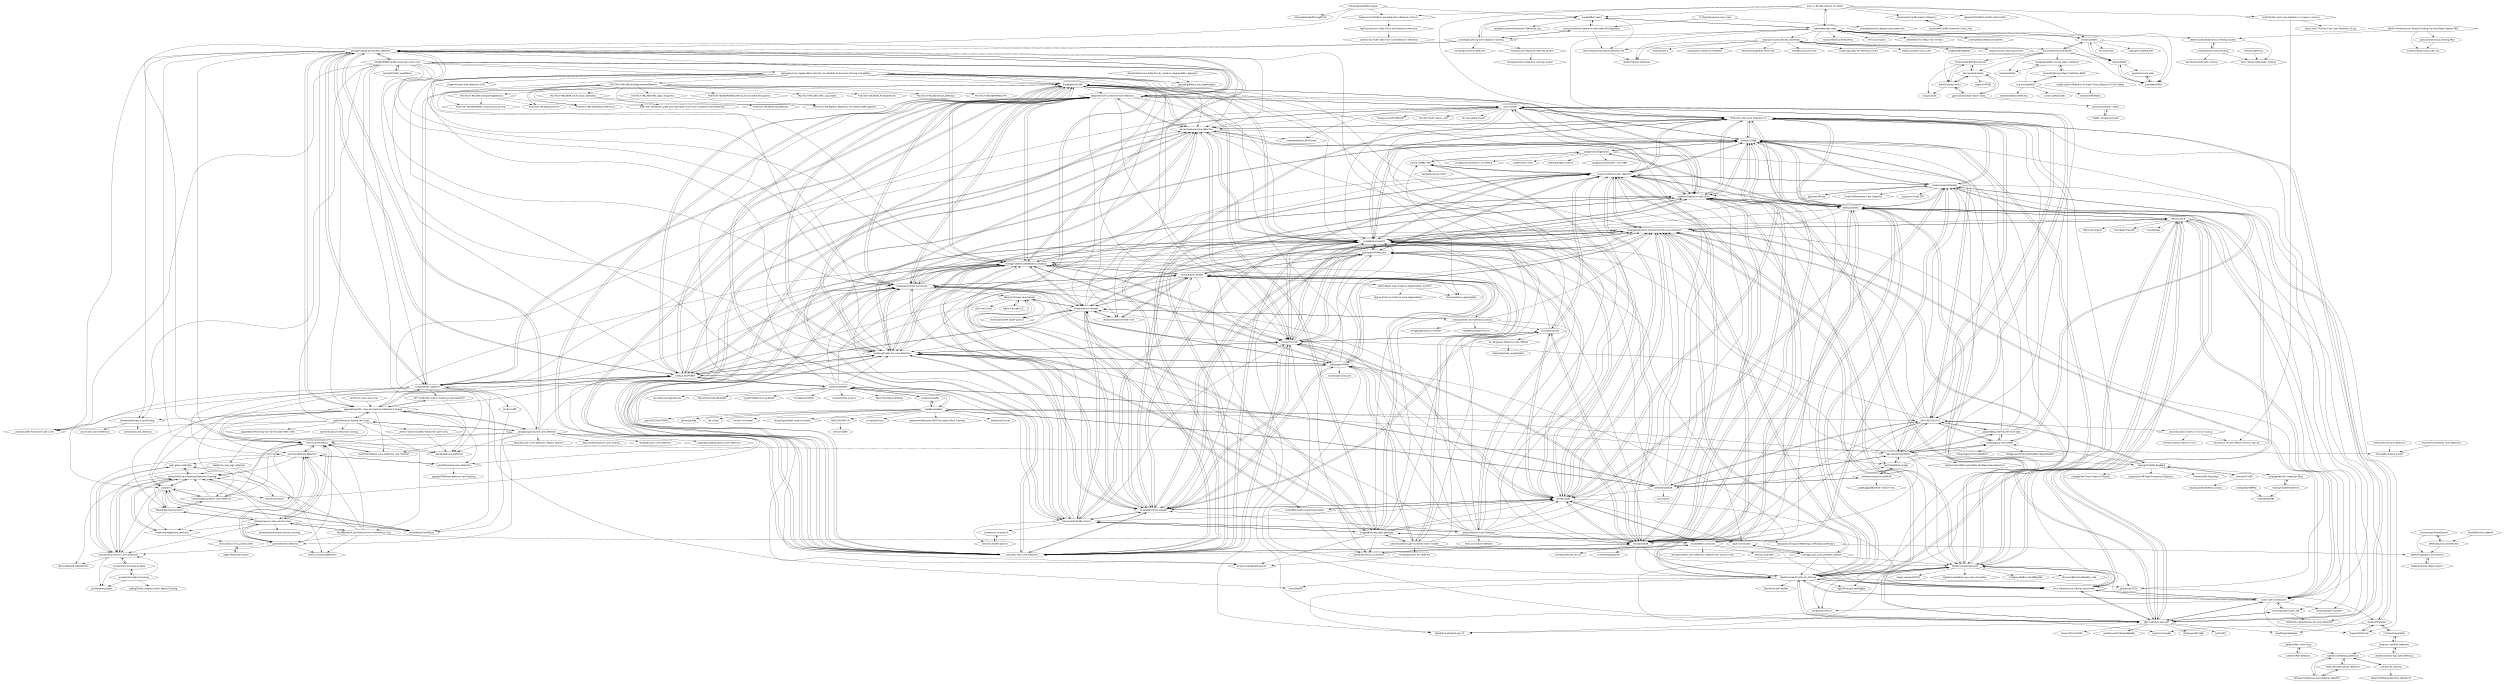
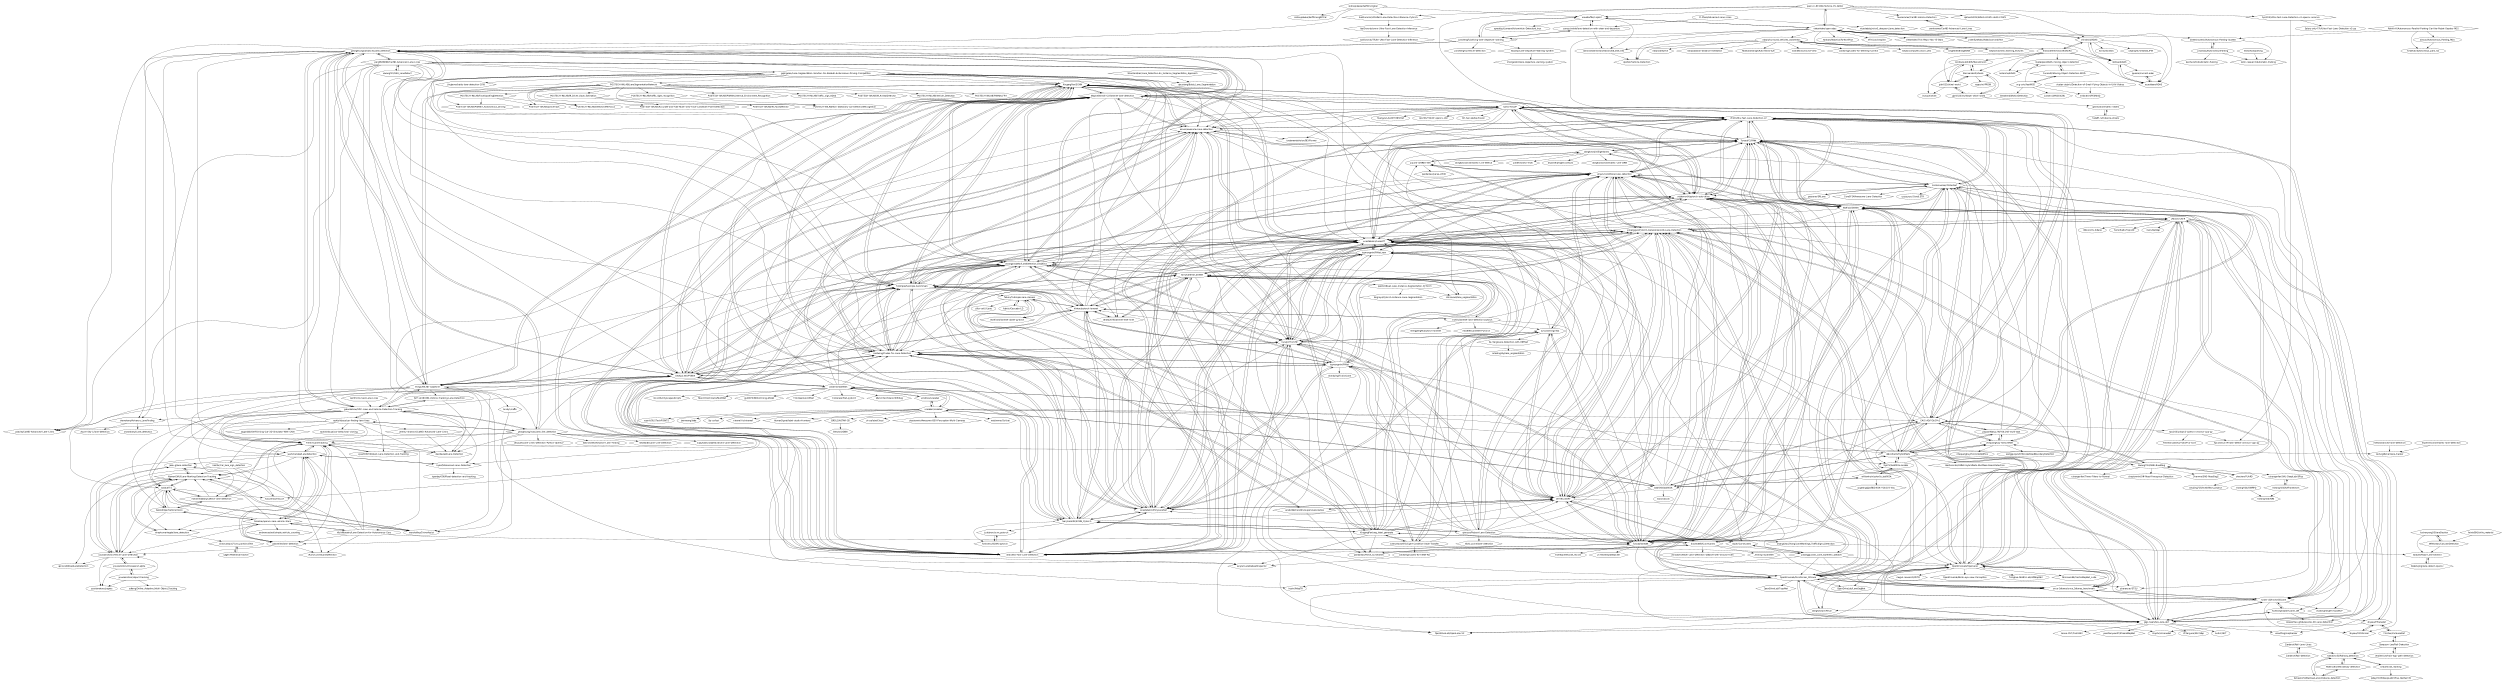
edge "MaybeShewill-CV/lanenet-lane-detection" -> "XingangPan/SCNN": added
node "WantUrHug/Road-Lane-Dectect": label "WantUrHug/Road-Lane-Dectect" -> "BaiduAI/Road-Lane-Dectect"
edge "ybarancan/STSU" -> "zkyseu/PPlanedet": now "XueSongTap/bev_lane_det" -> "zkyseu/PPlanedet"
